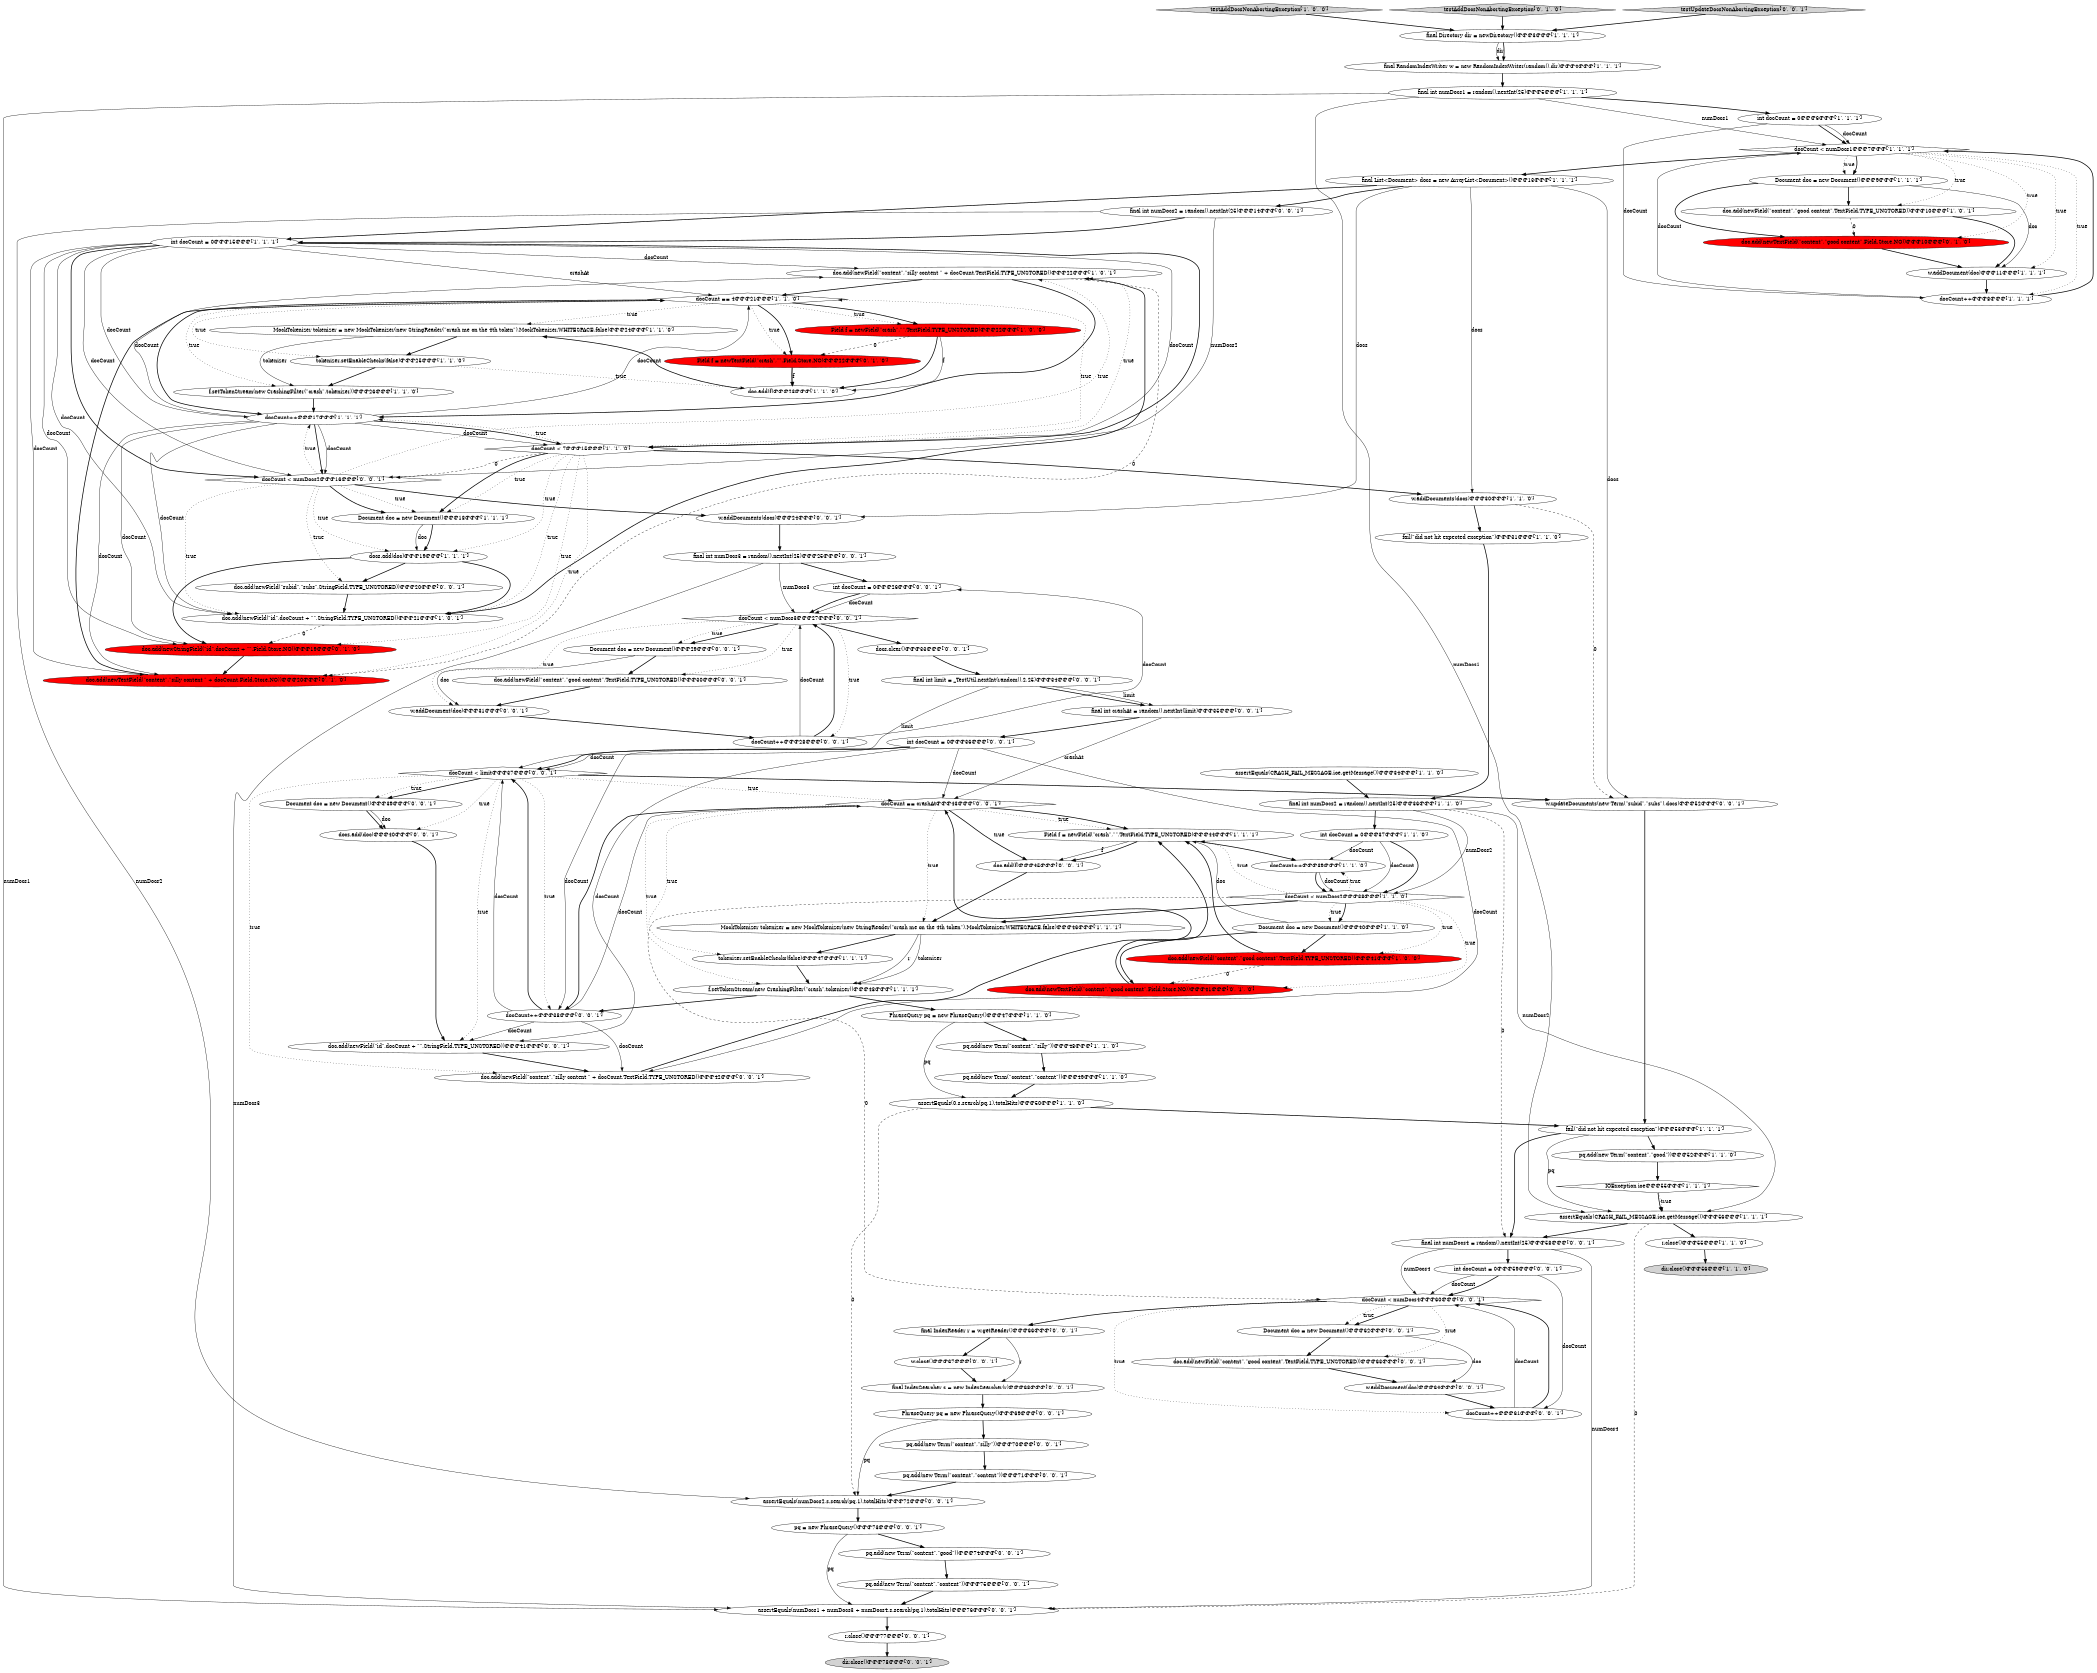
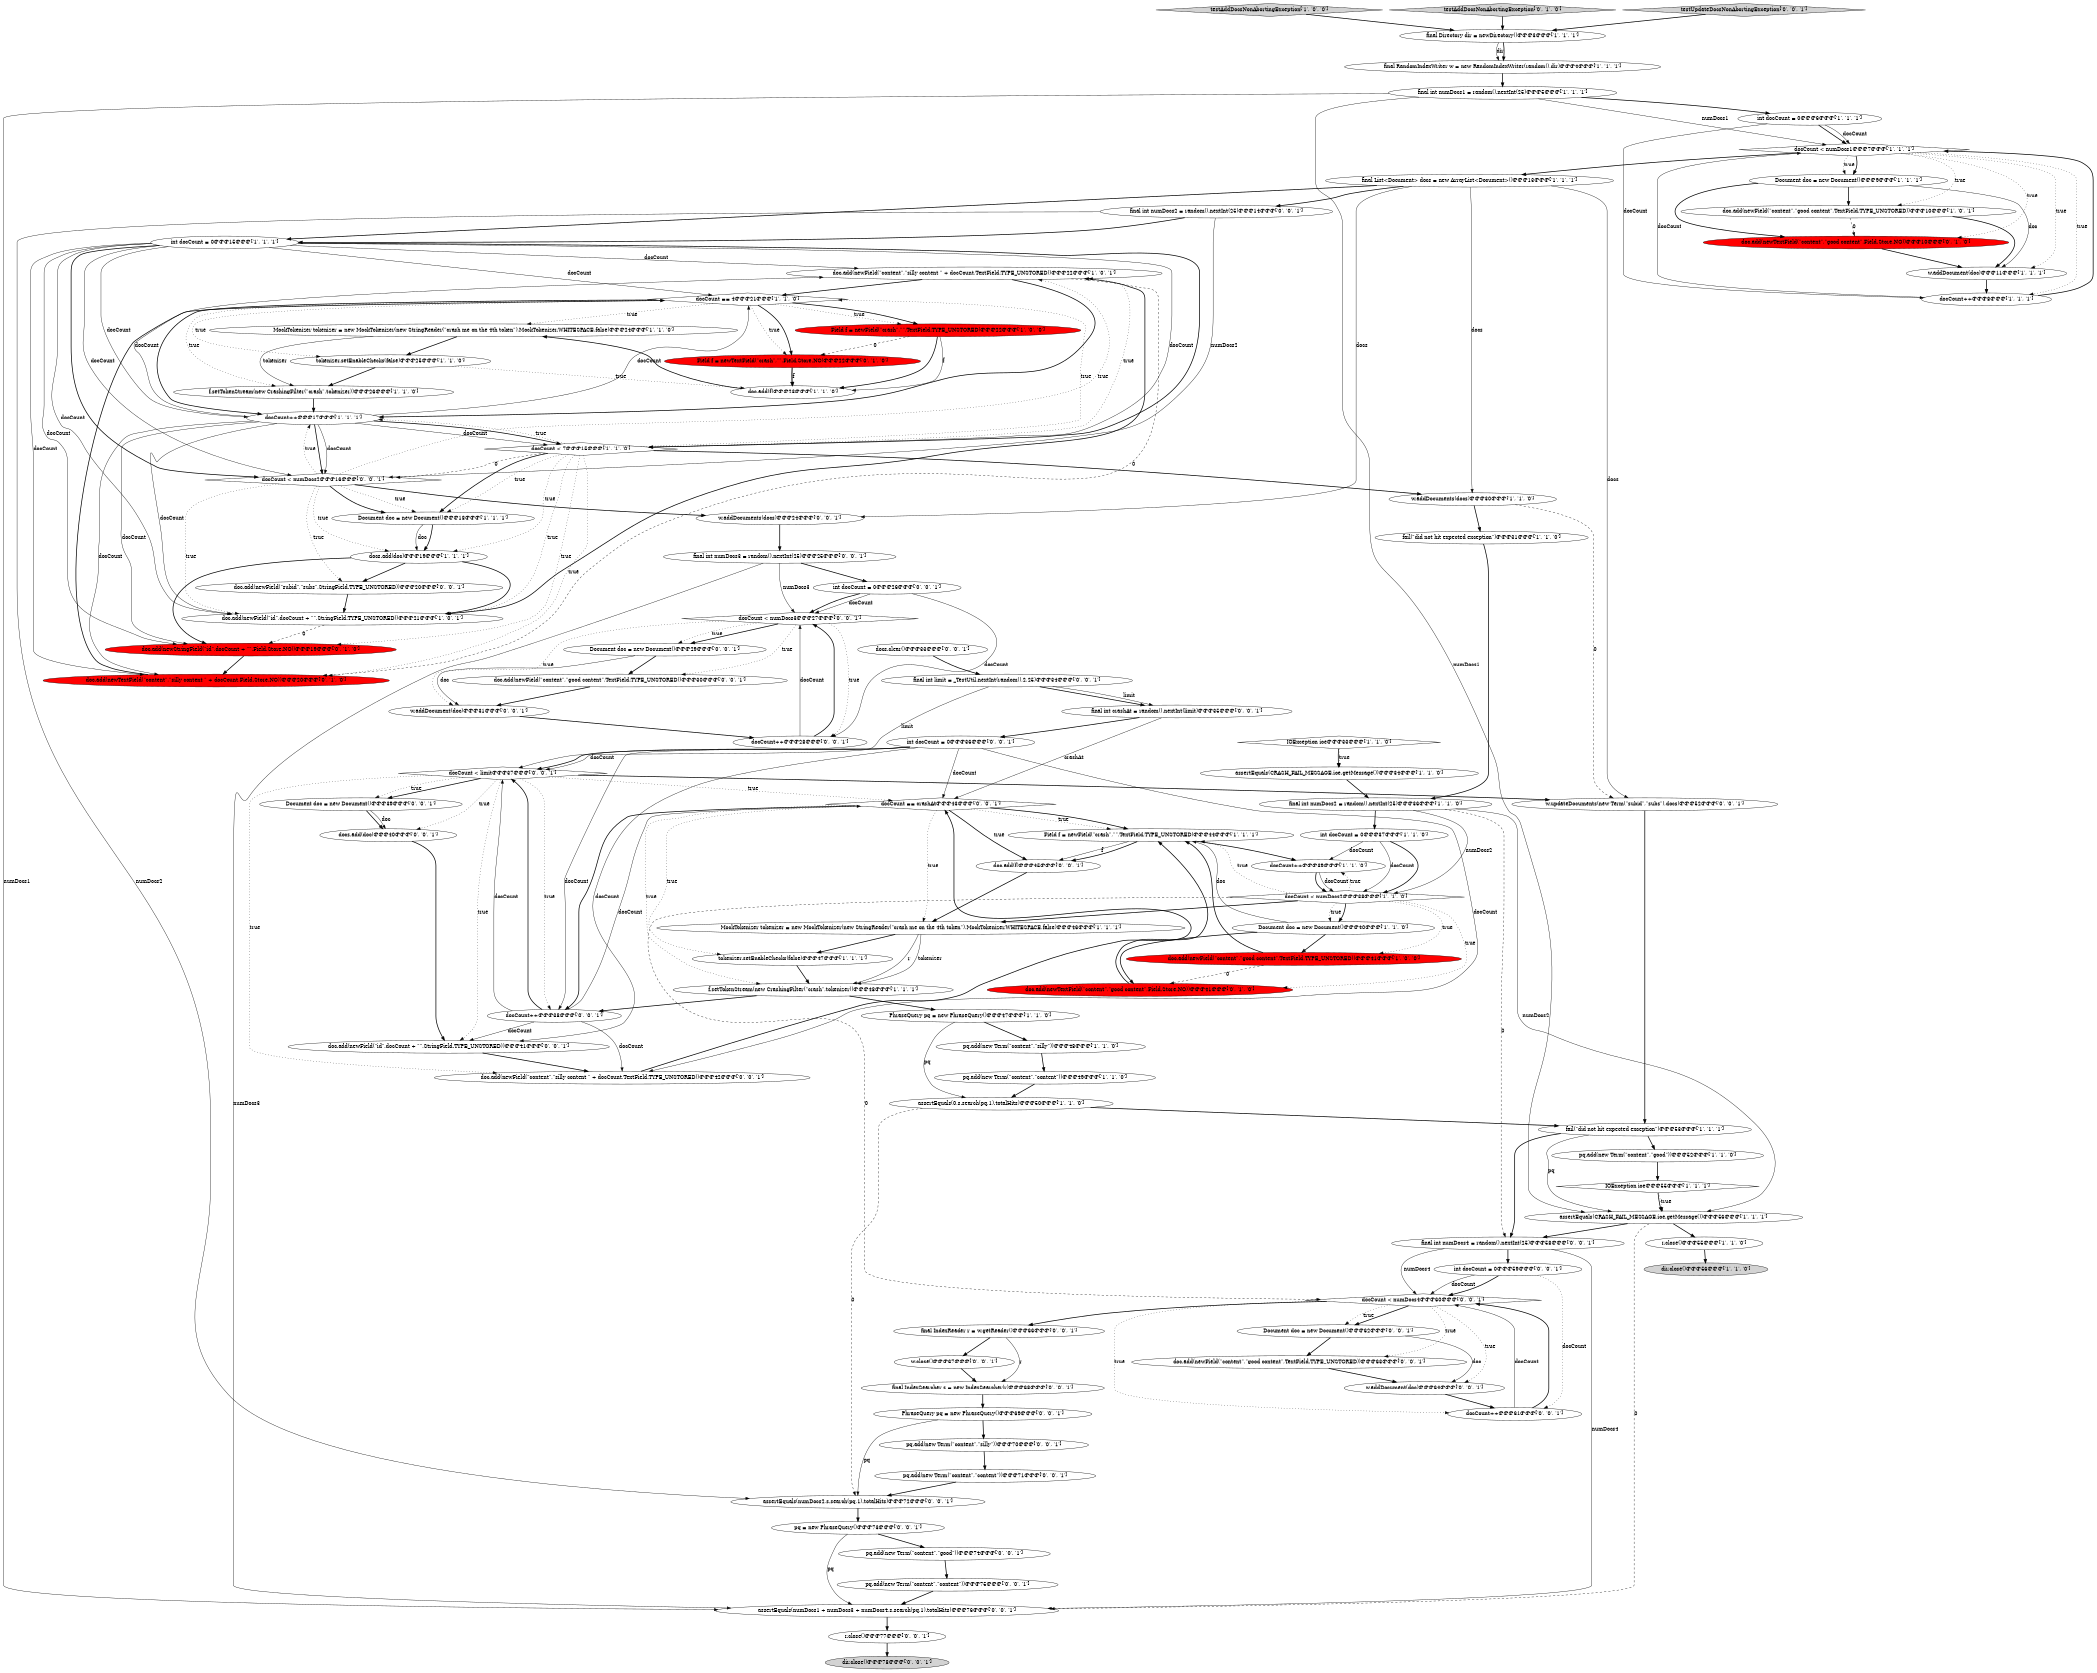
edge "int docCount = 0@@@15@@@['1', '1', '1']" -> "docCount == 4@@@21@@@['1', '1', '0']": label "crashAt" -> "docCount"
edge "docCount < numDocs3@@@27@@@['0', '0', '1']" -> "docs.clear()@@@33@@@['0', '0', '1']": removed
edge "docCount++@@@28@@@['0', '0', '1']" -> "int docCount = 0@@@26@@@['0', '0', '1']": reversed
node "IOException ioe@@@33@@@['1', '1', '0']": added
edge "docCount < numDocs4@@@60@@@['0', '0', '1']" -> "w.addDocument(doc)@@@64@@@['0', '0', '1']": added, label "true"
edge "int docCount = 0@@@59@@@['0', '0', '1']" -> "docCount++@@@61@@@['0', '0', '1']": style solid -> dotted
